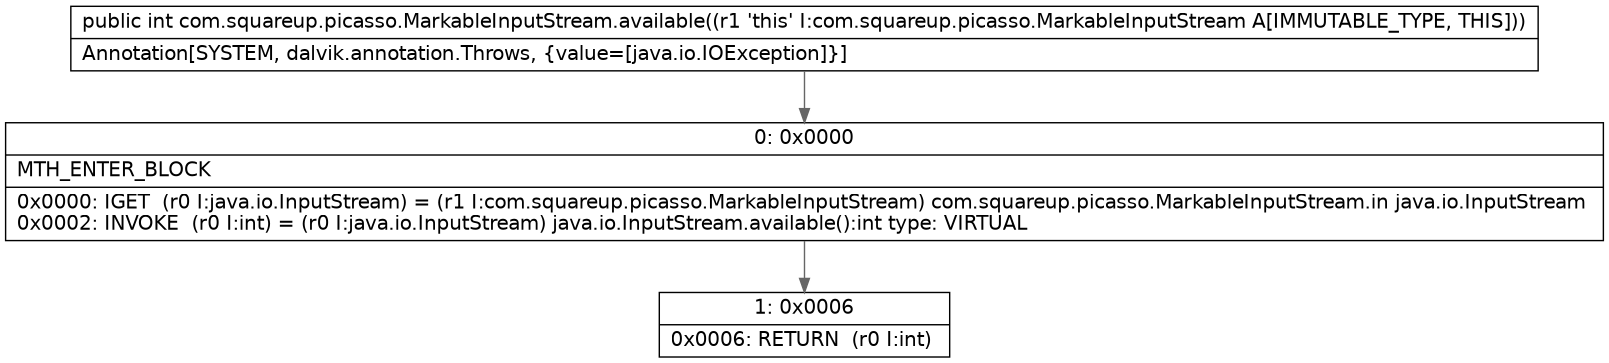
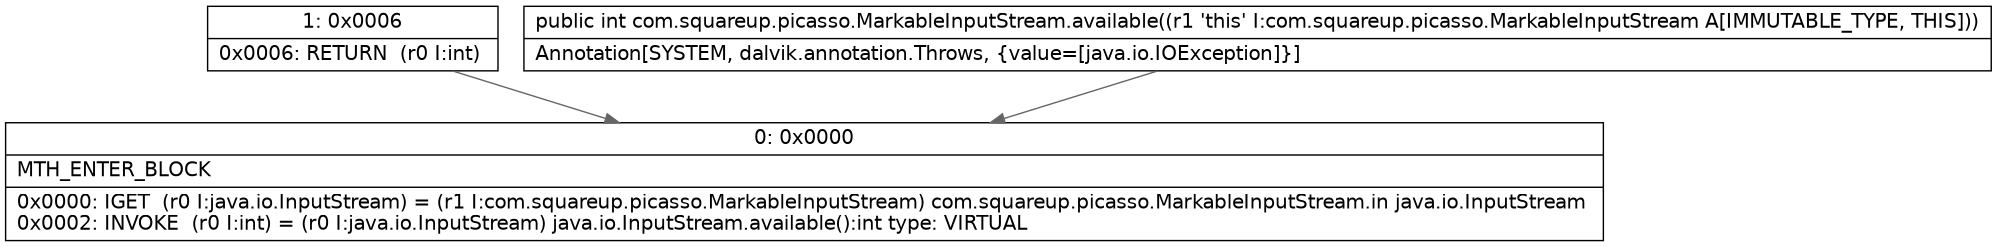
edge "0: 0x0000" -> "1: 0x0006": reversed
